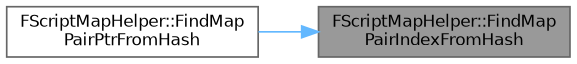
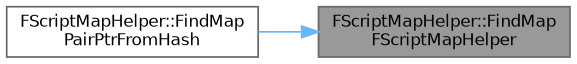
node "FScriptMapHelper::FindMap PairIndexFromHash": label "FScriptMapHelper::FindMap PairIndexFromHash" -> "FScriptMapHelper::FindMap FScriptMapHelper"
